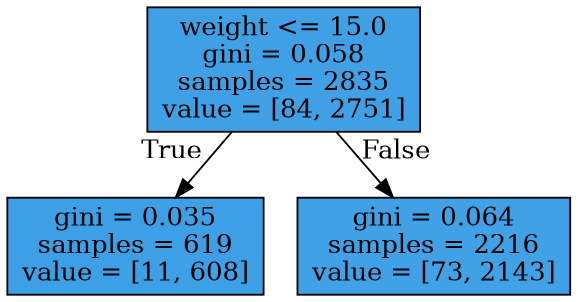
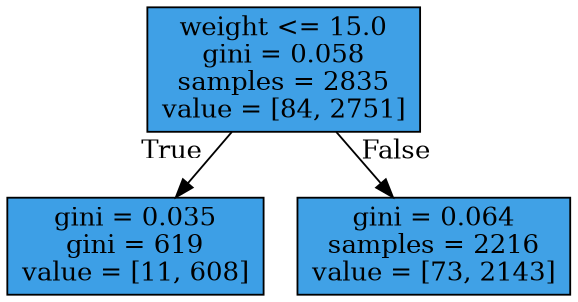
node "gini = 0.035 samples = 619 value = [11, 608]": label "gini = 0.035 samples = 619 value = [11, 608]" -> "gini = 0.035 gini = 619 value = [11, 608]"
